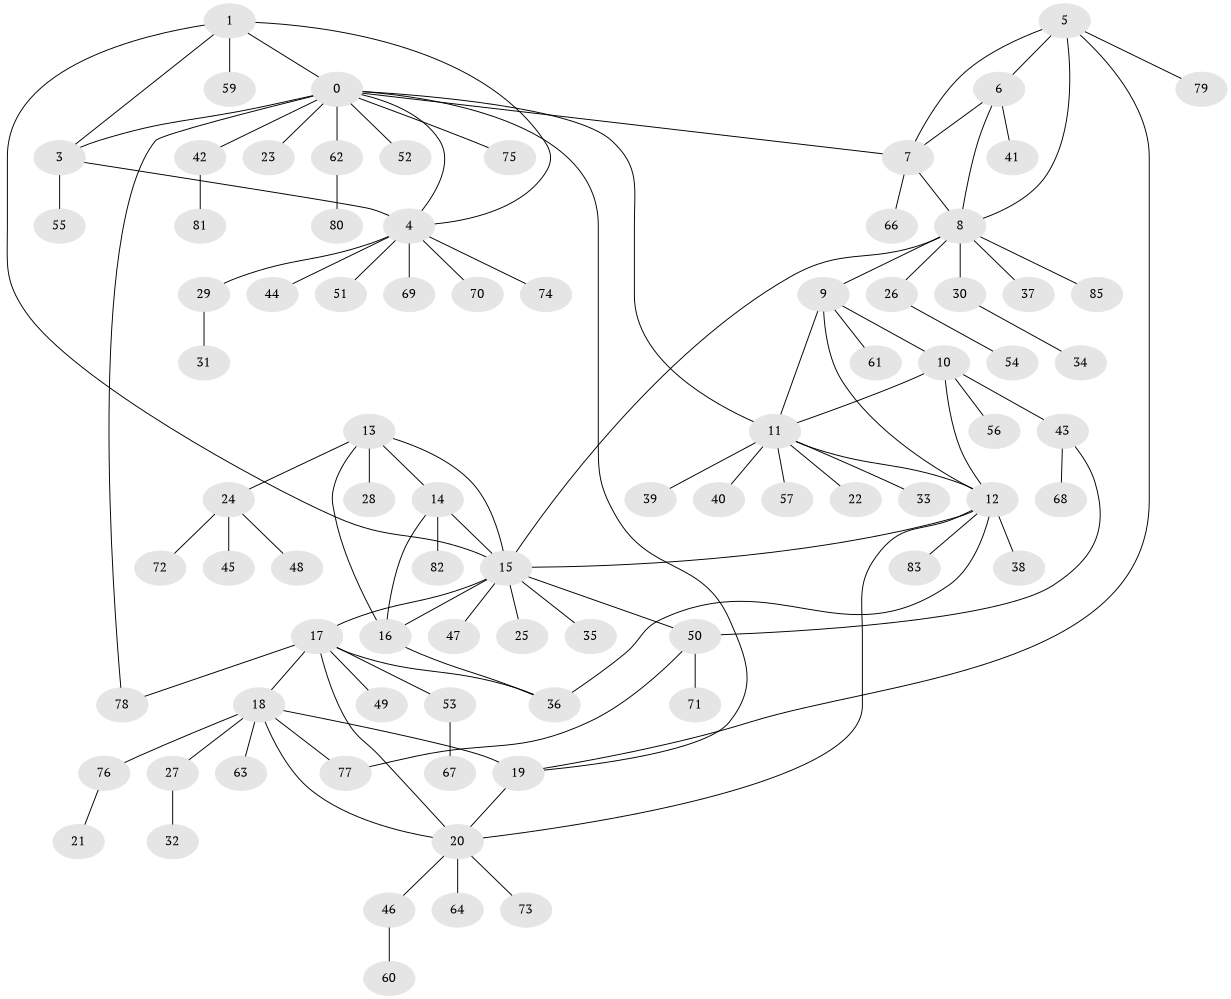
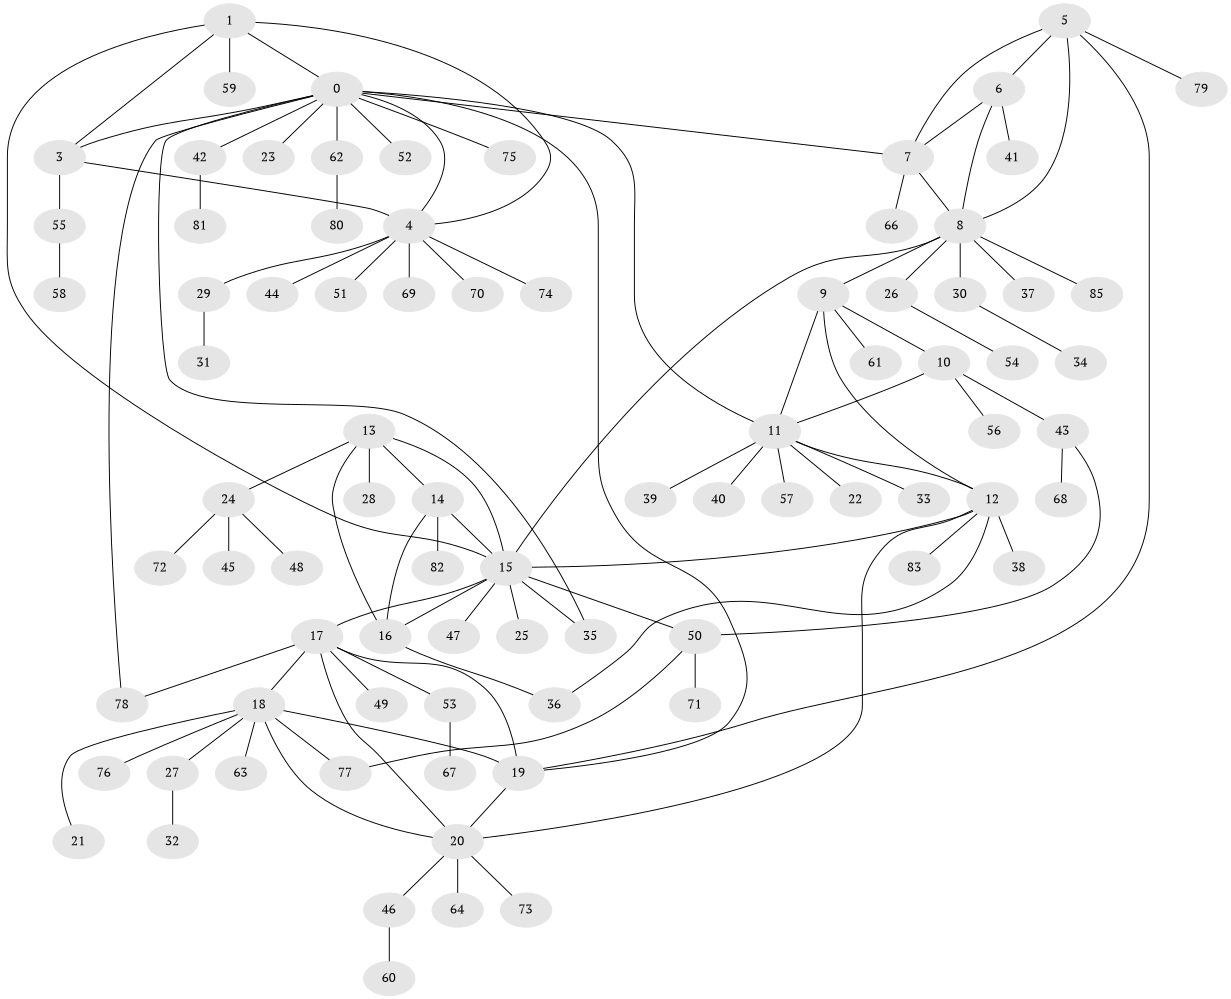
node "58": added
edge "0" -- "35": added
edge "10" -- "12": removed
edge "17" -- "36": now "17" -- "19"
edge "76" -- "21": now "18" -- "21"
